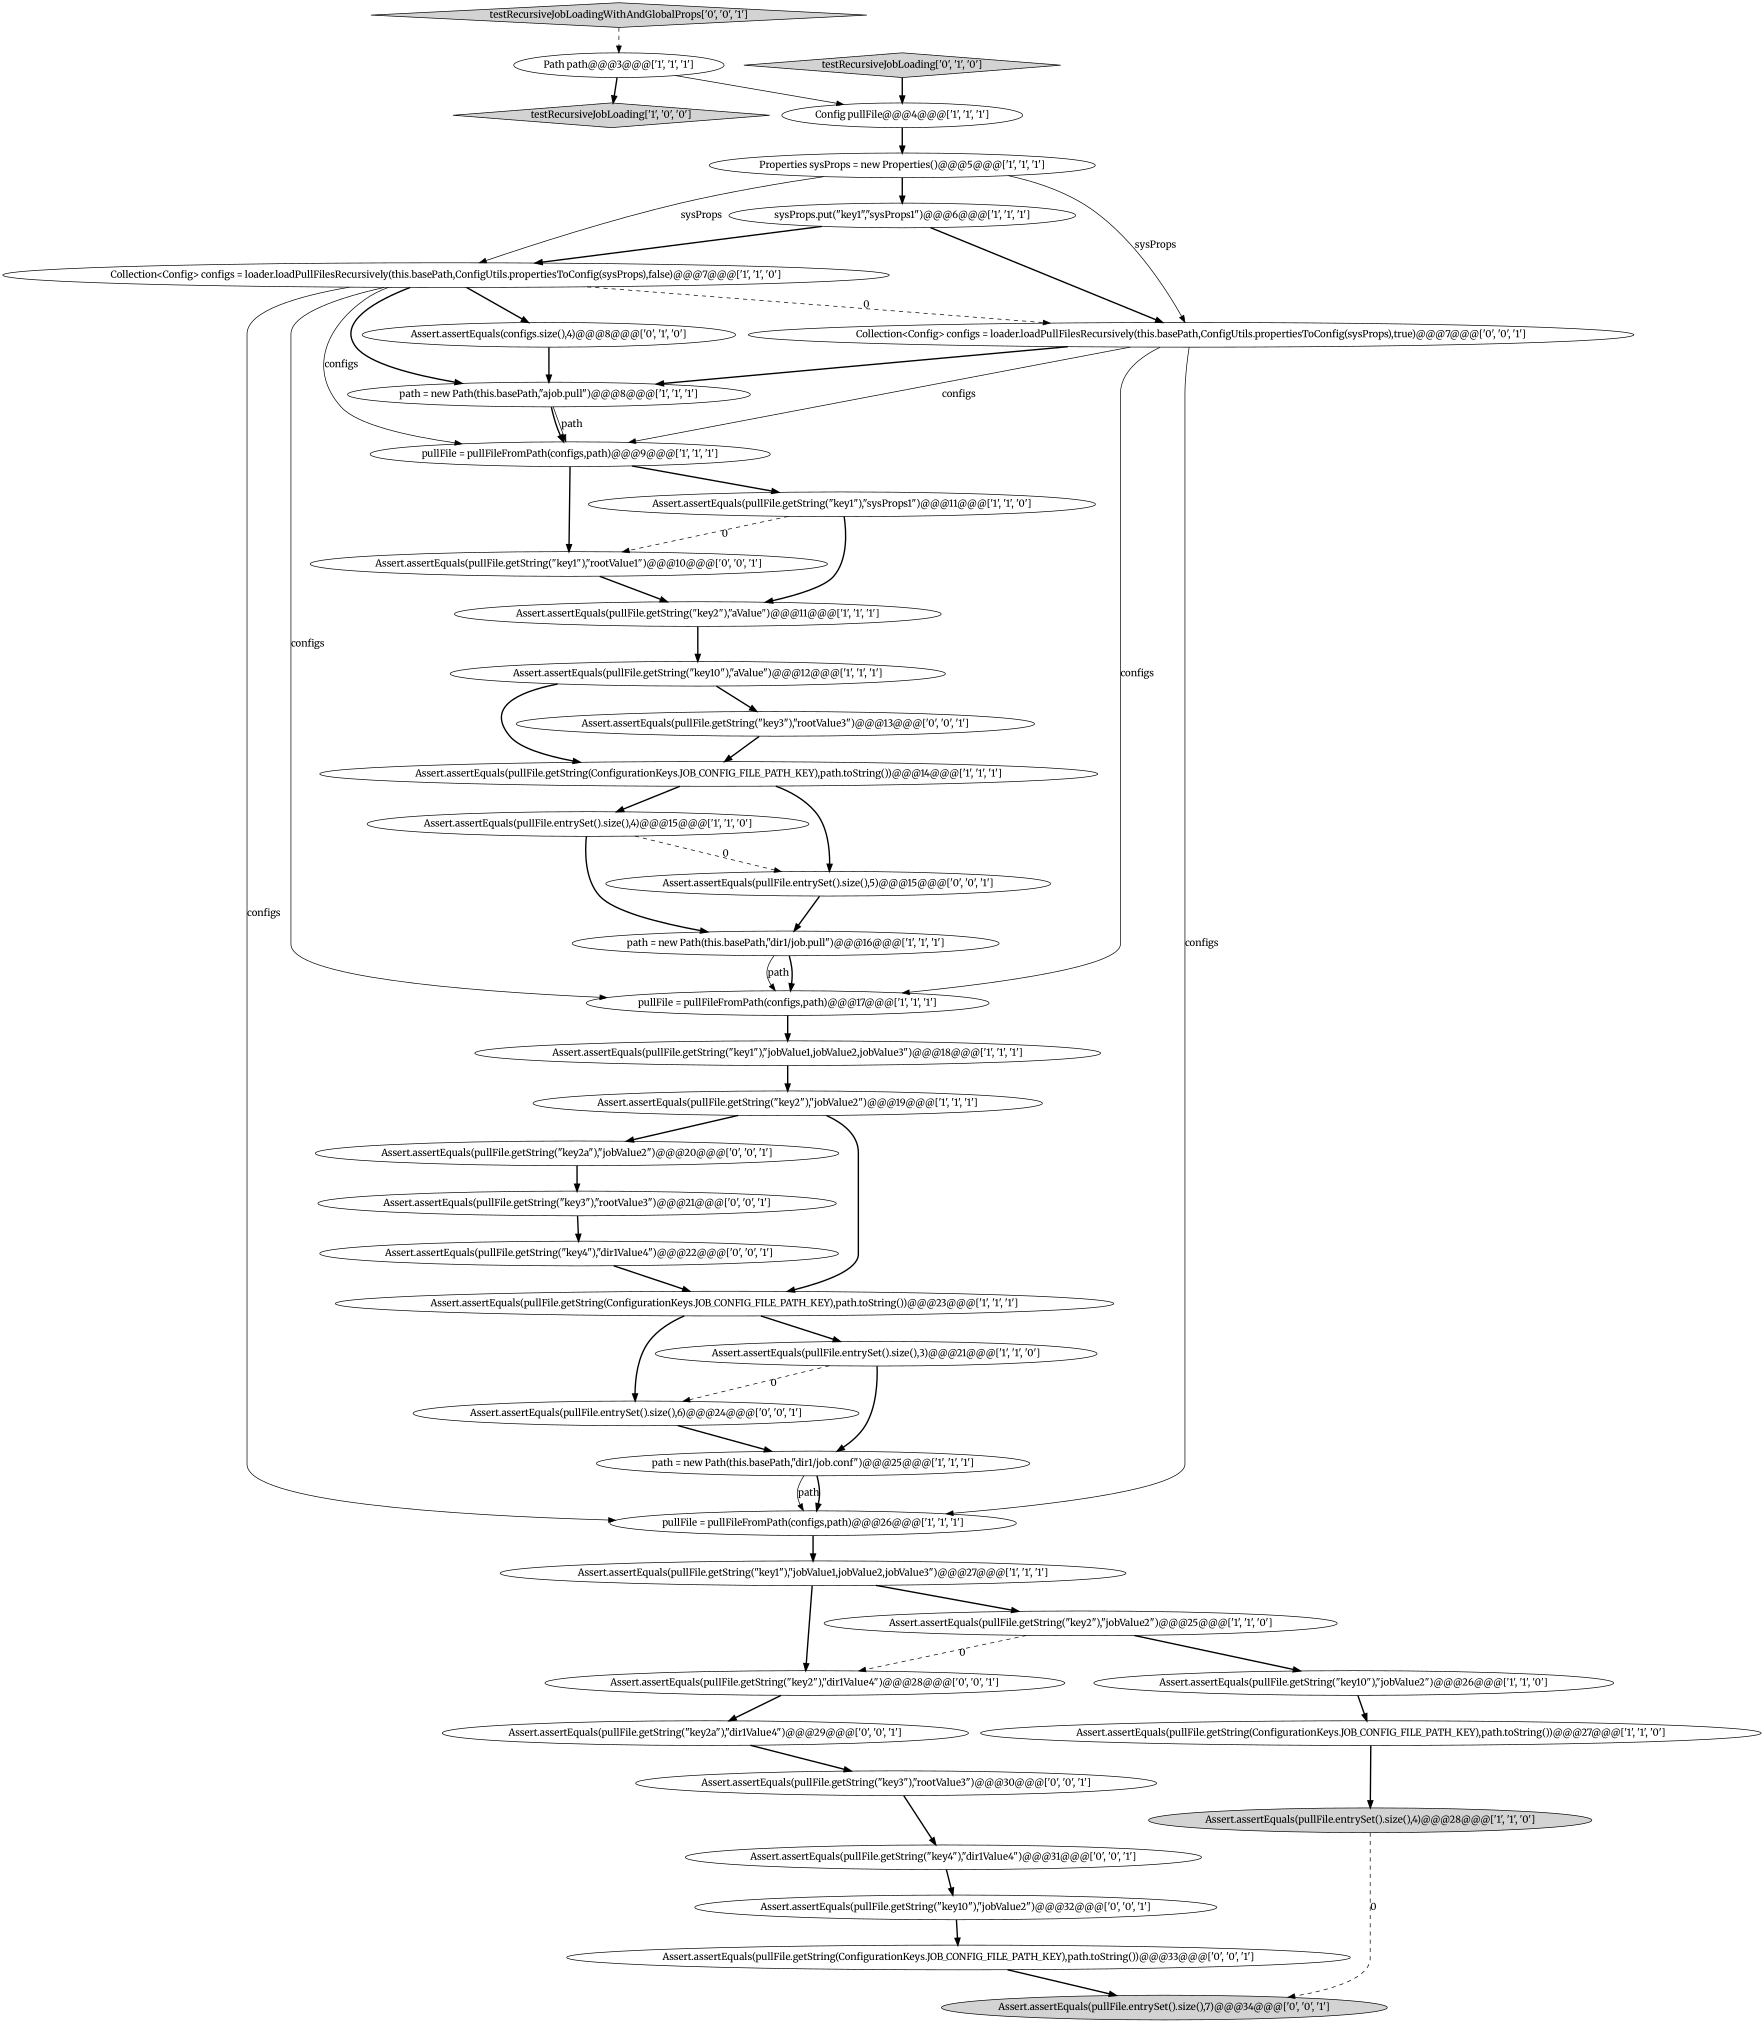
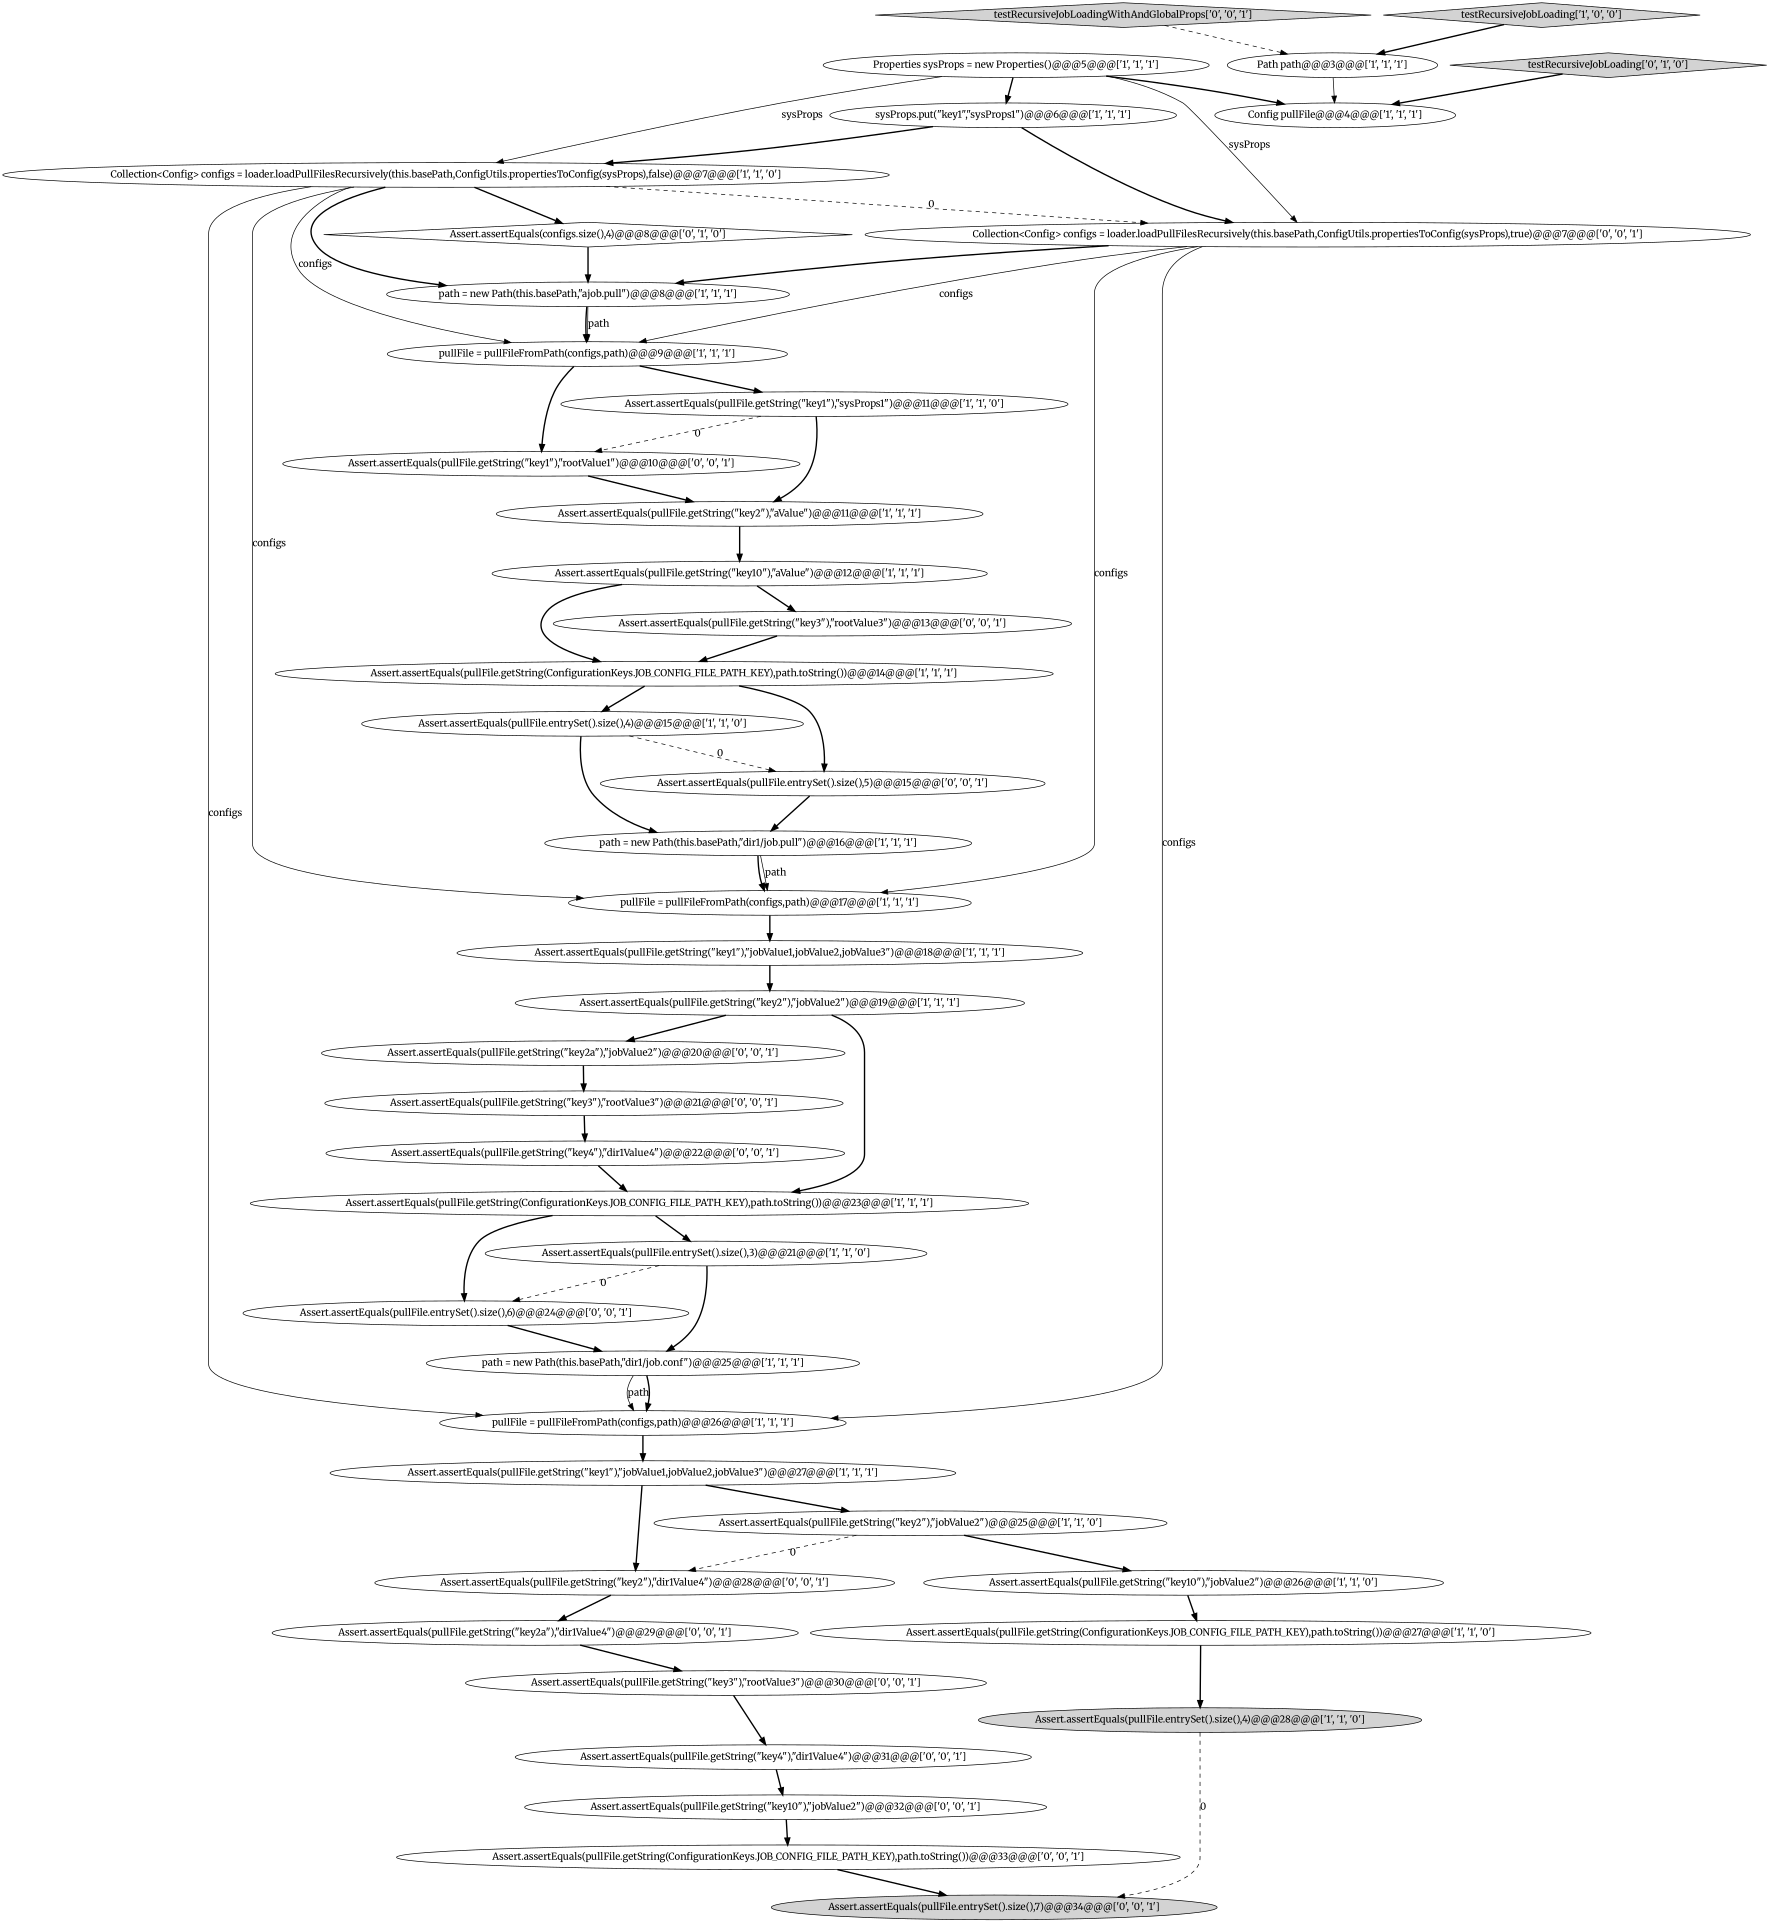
edge "Path path@@@3@@@['1', '1', '1']" -> "testRecursiveJobLoading['1', '0', '0']": reversed
edge "Config pullFile@@@4@@@['1', '1', '1']" -> "Properties sysProps = new Properties()@@@5@@@['1', '1', '1']": reversed
node "Assert.assertEquals(configs.size(),4)@@@8@@@['0', '1', '0']": shape ellipse -> diamond
